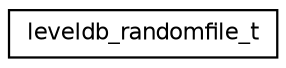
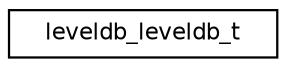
node "leveldb_randomfile_t": label "leveldb_randomfile_t" -> "leveldb_leveldb_t"
